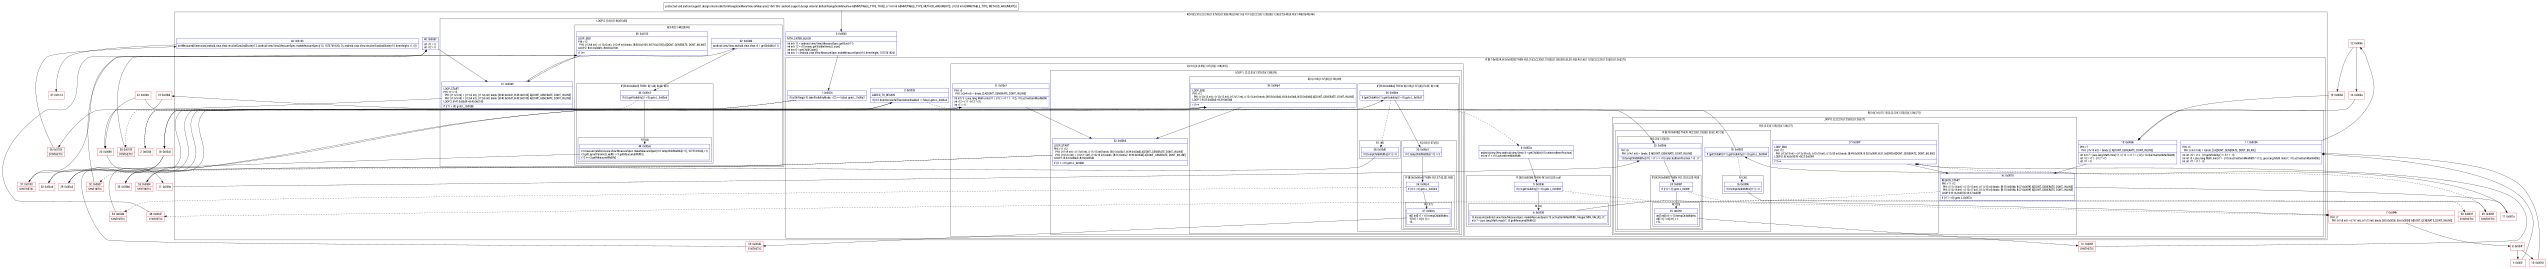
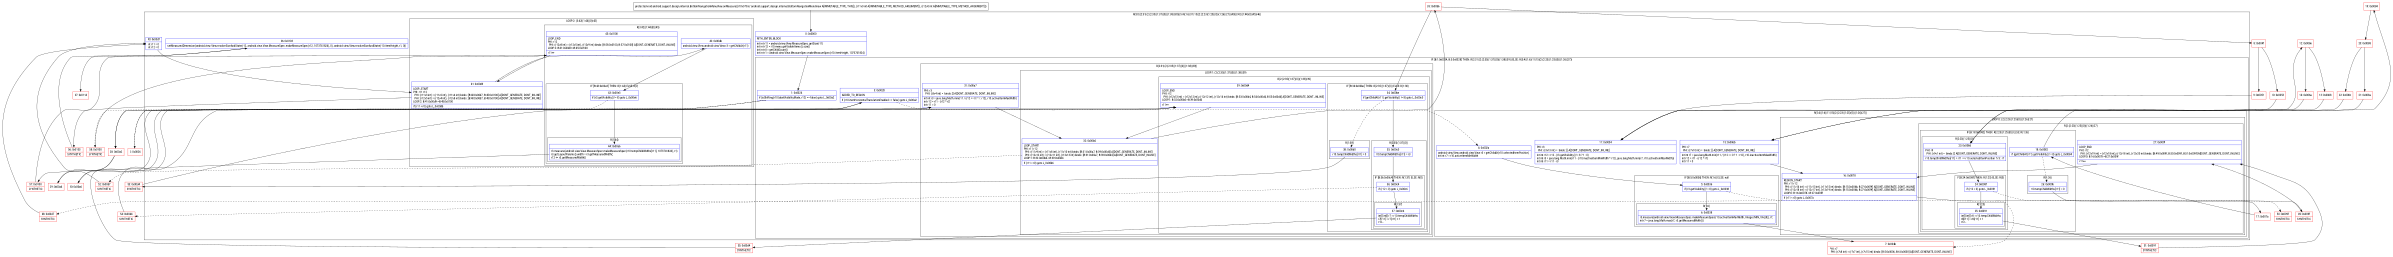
edge "22: 0x008c" -> "20: 0x0088": reversed
edge "49: 0x009f" -> "27: 0x009f": style dashed -> solid
edge "7: 0x004b" -> "8: 0x004f": now "33: 0x00b6" -> "8: 0x004f"
